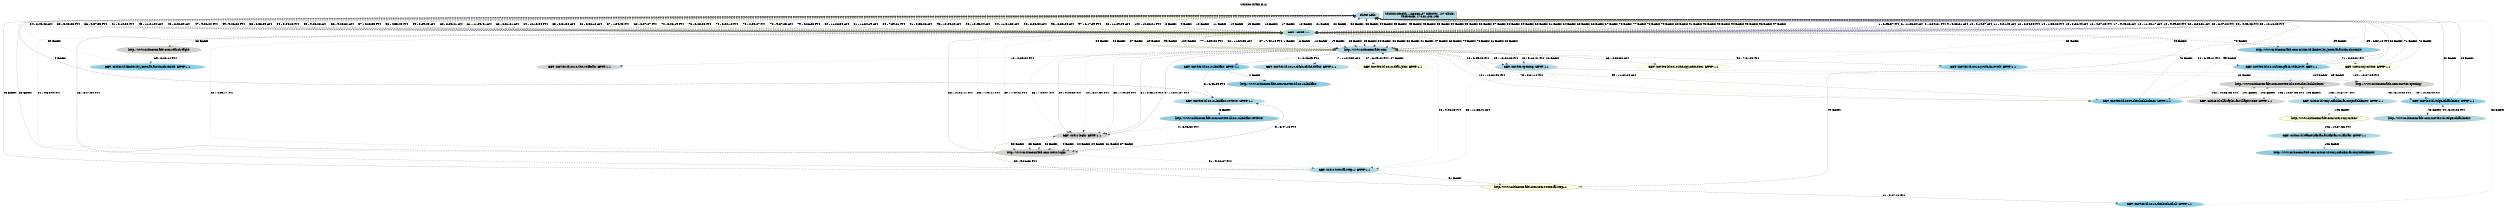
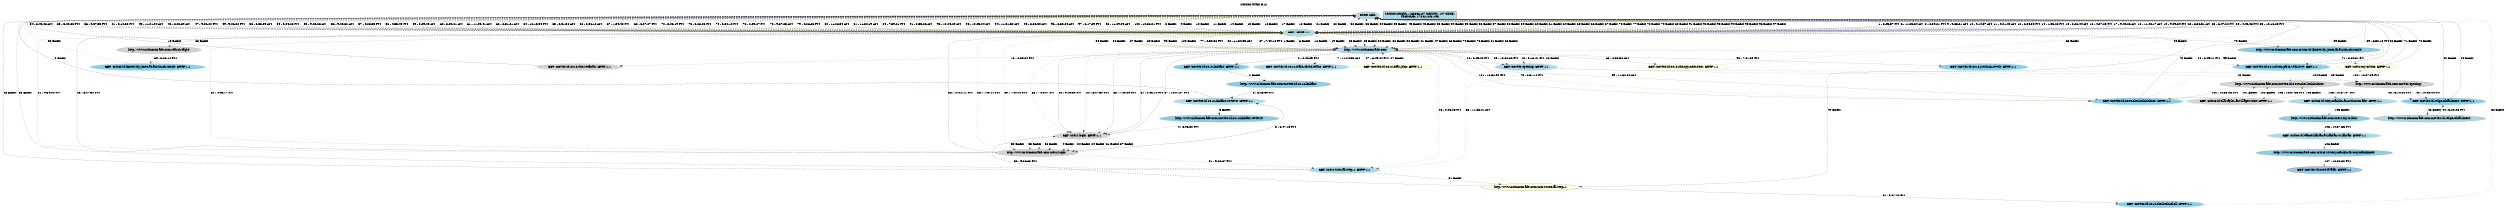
edge "GET /movies/id/2010-the-wolfman/ HTTP/1.1" -> "Direct Link": added, label "13 BACK"
edge "GET /movies/id/2010-kickass/ HTTP/1.1" -> "GET /movies/id/2010-kickass/reviews/ HTTP/1.1": now "http://www.criticcomrade.com/movies/id/2010-kickass/" -> "GET /movies/id/2010-kickass/reviews/ HTTP/1.1"
node "GET /critics/id/tony-macklin-at-tonymacklinnet/ HTTP/1.1": label "GET /critics/id/tony-macklin-at-tonymacklinnet/ HTTP/1.1" -> "GET /critics/id/tony-macklin-at-criticcomrade/ HTTP/1.1"
node "http://www.criticcomrade.com/users/my/critics/": fillcolor lightyellow -> skyblue
node "GET /movies/id/2009-avatar/ HTTP/1.1": added
